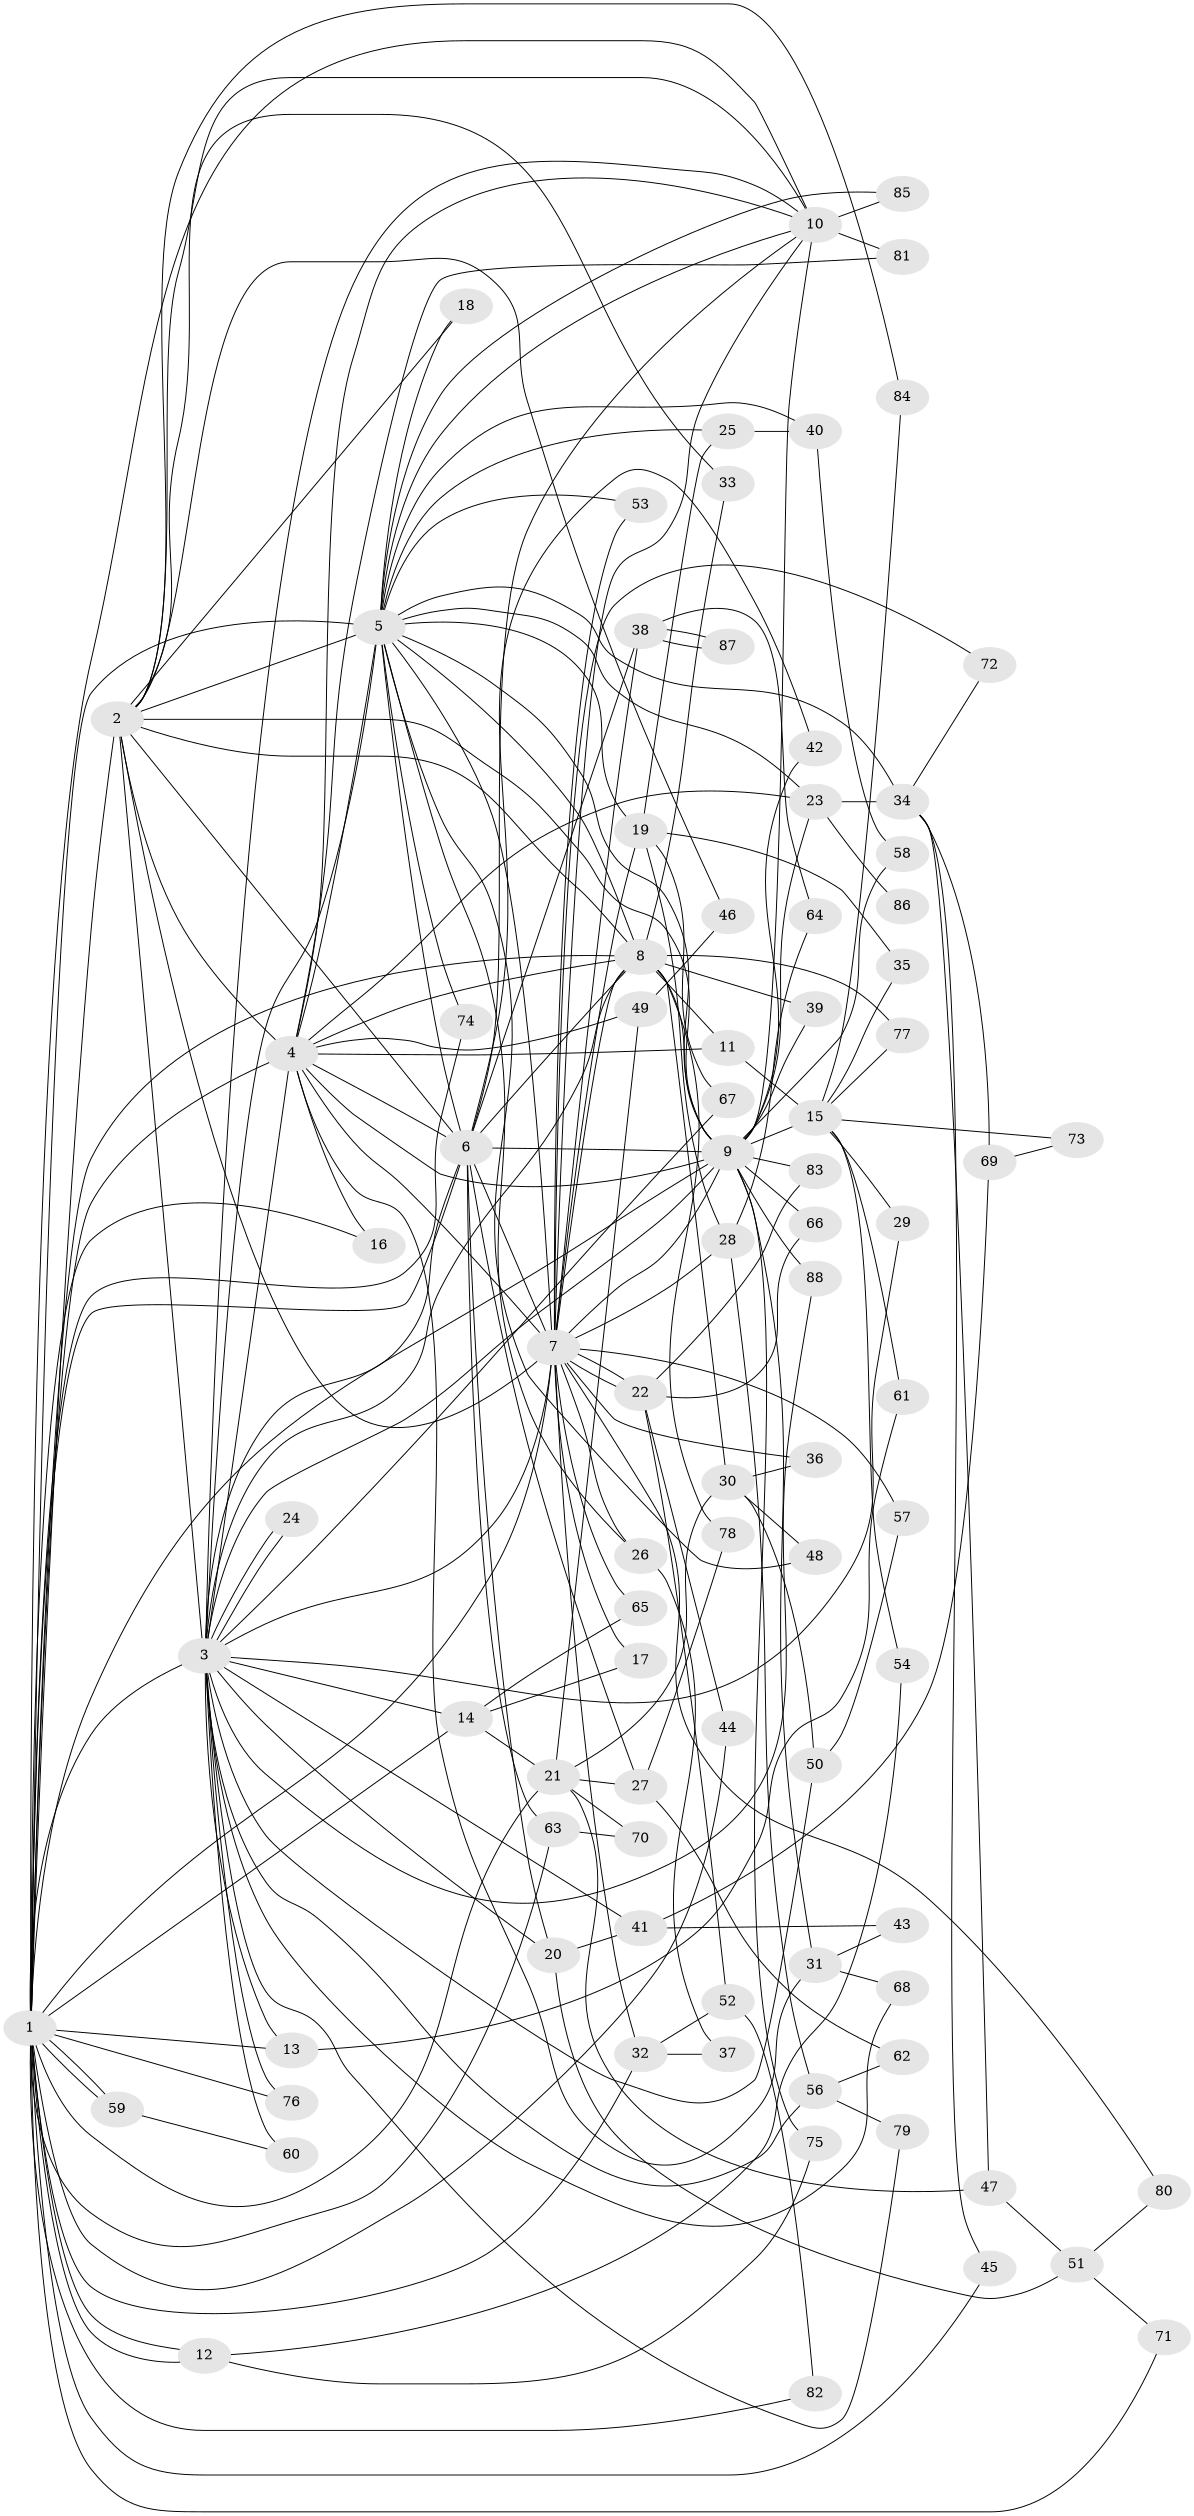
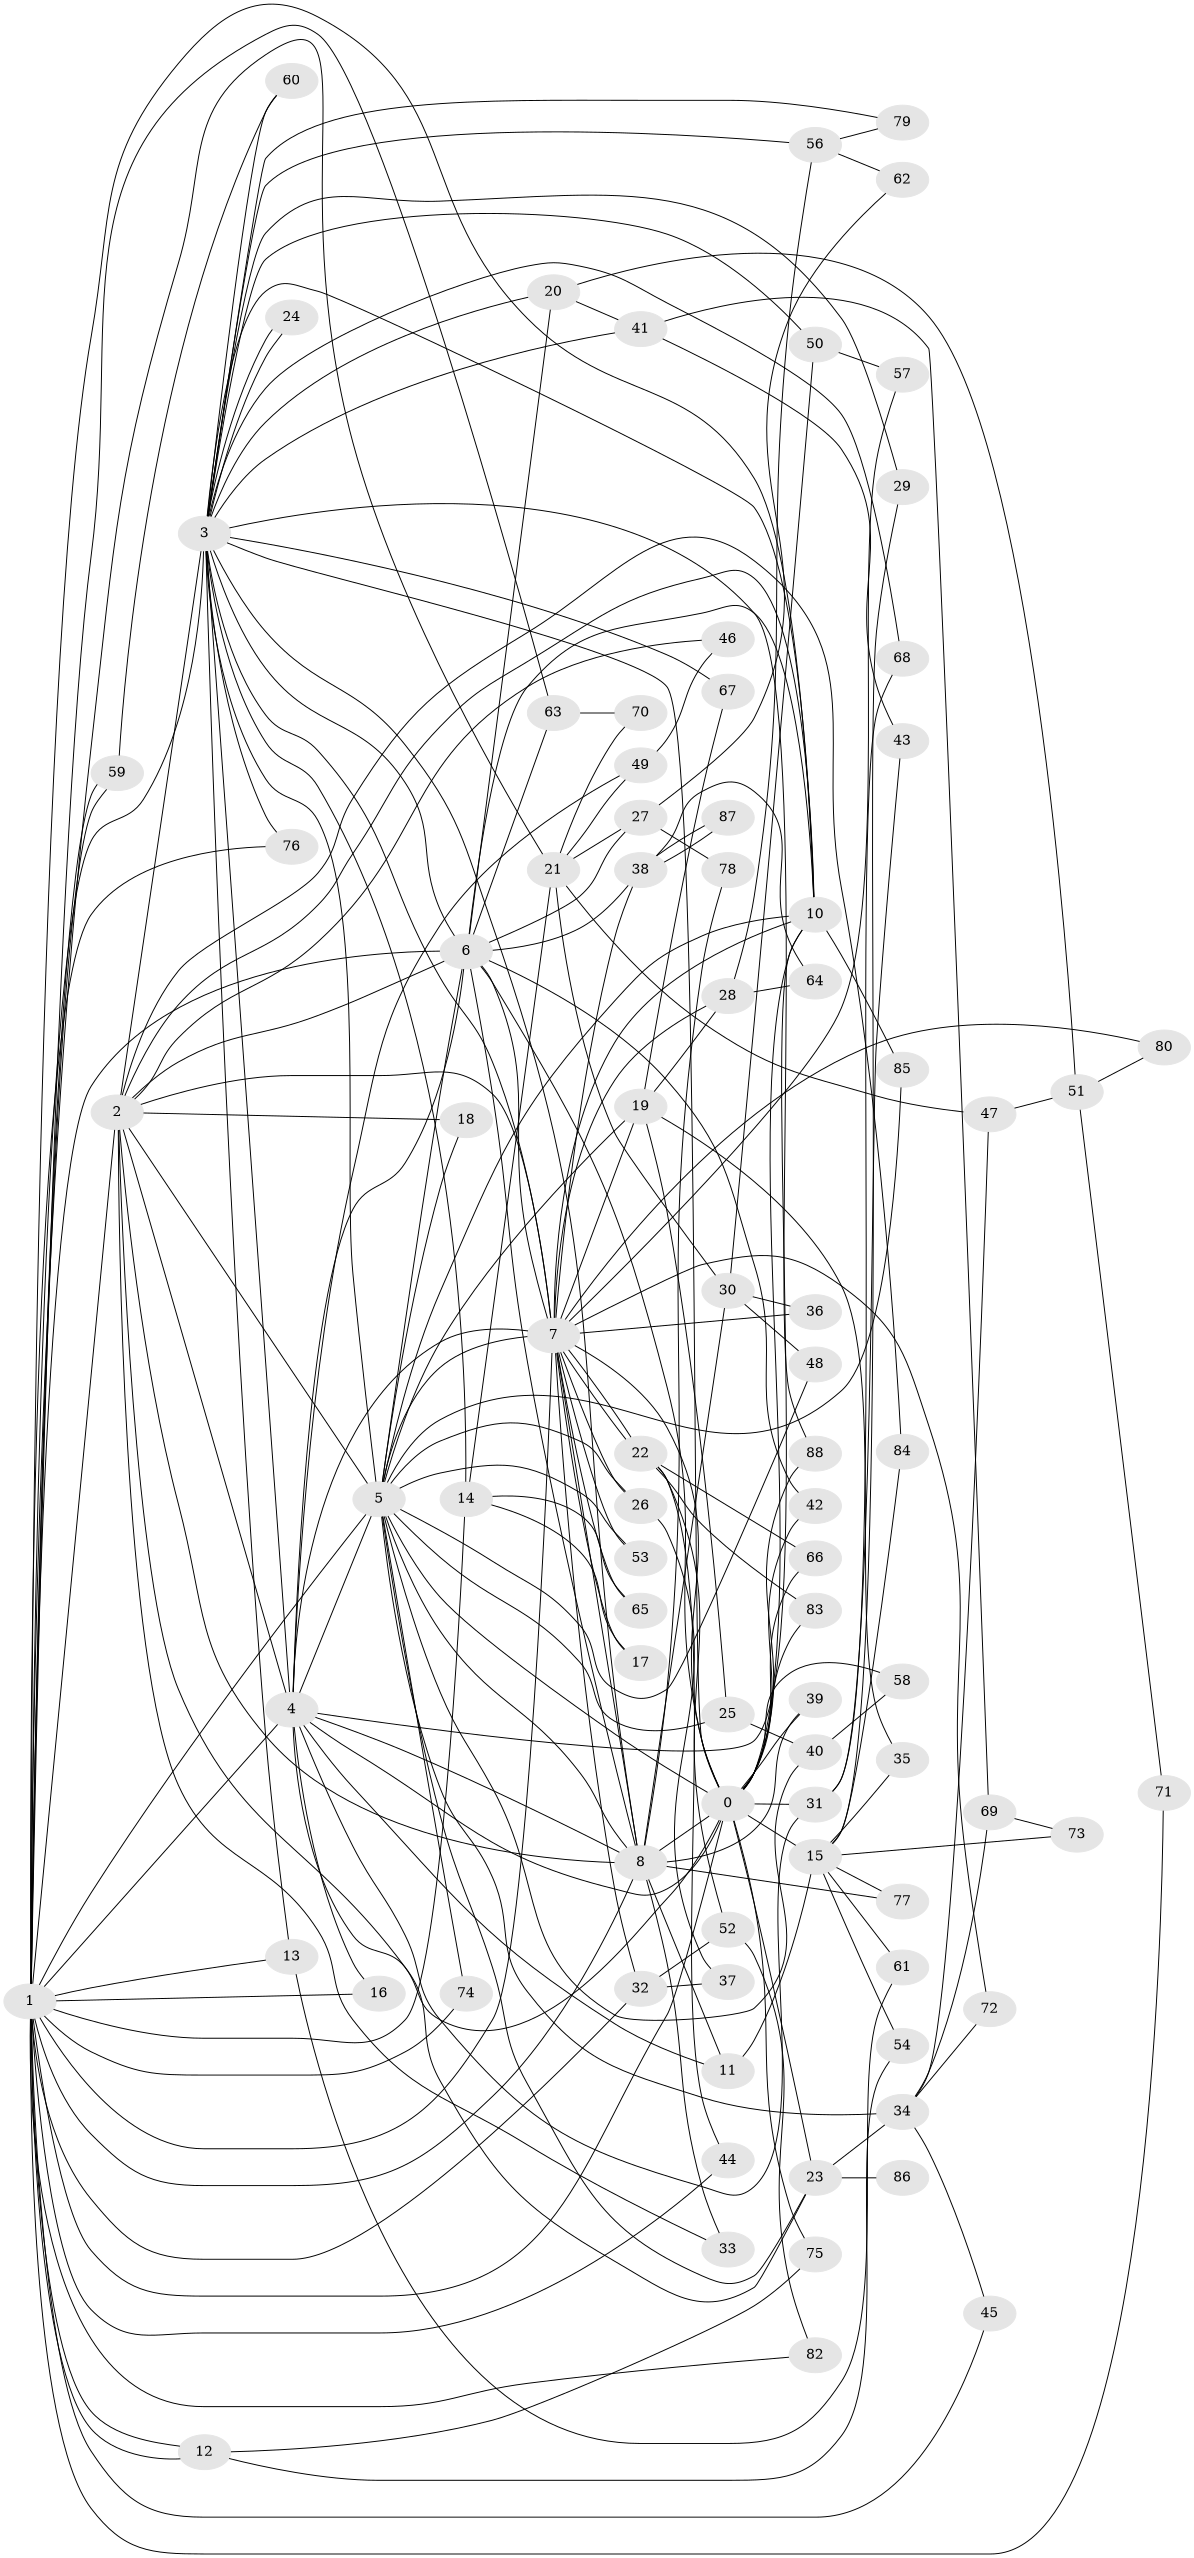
node "81": removed
node "9": label "9" -> "0"
